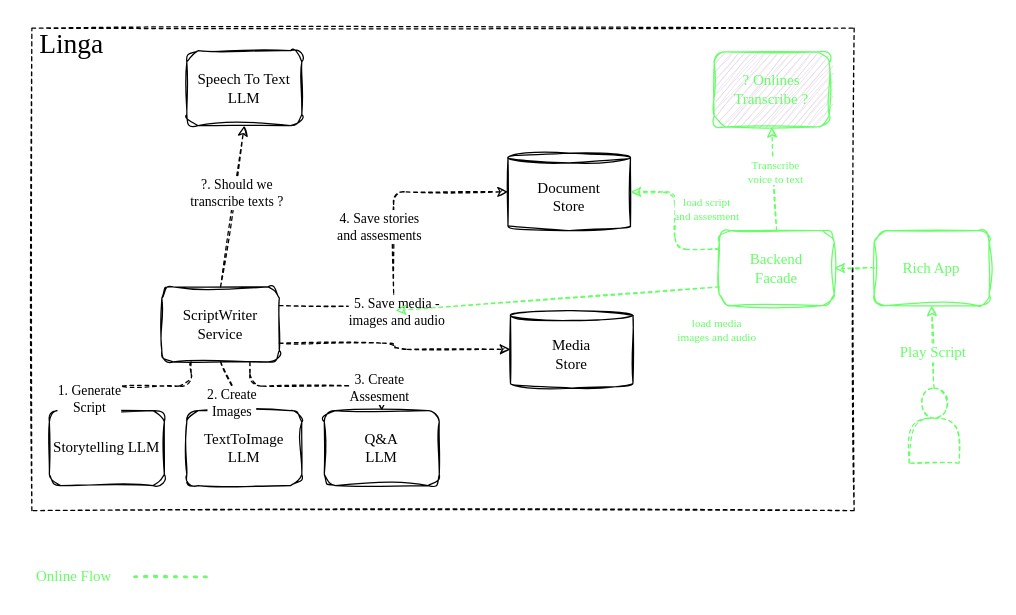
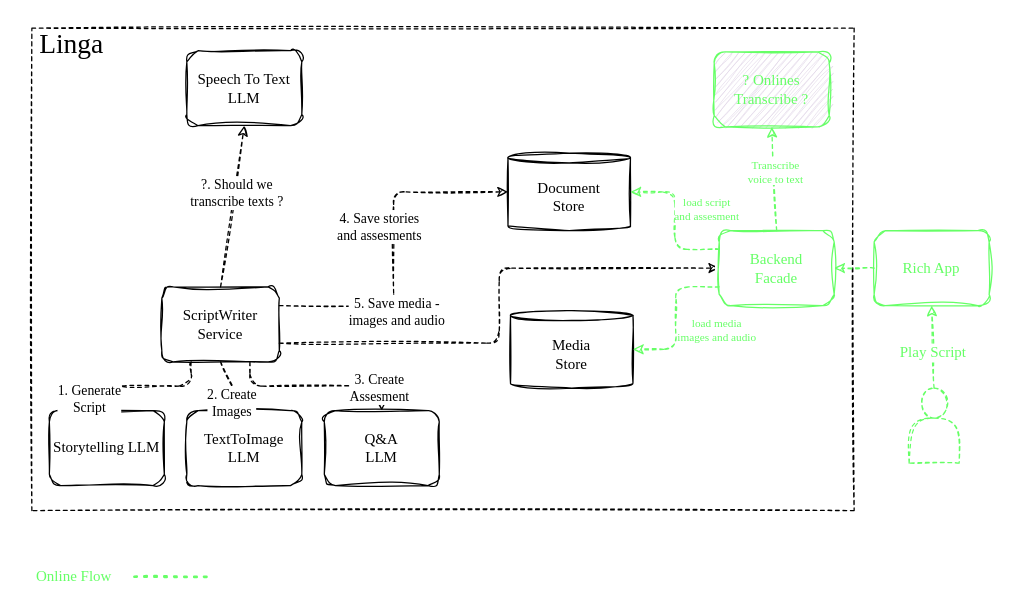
edge "Backend Facade" -> "5. Save media - images and audio": now "Backend Facade" -> "Media Store"
edge "ScriptWriter Service" -> "Media Store": now "ScriptWriter Service" -> "Backend Facade"
